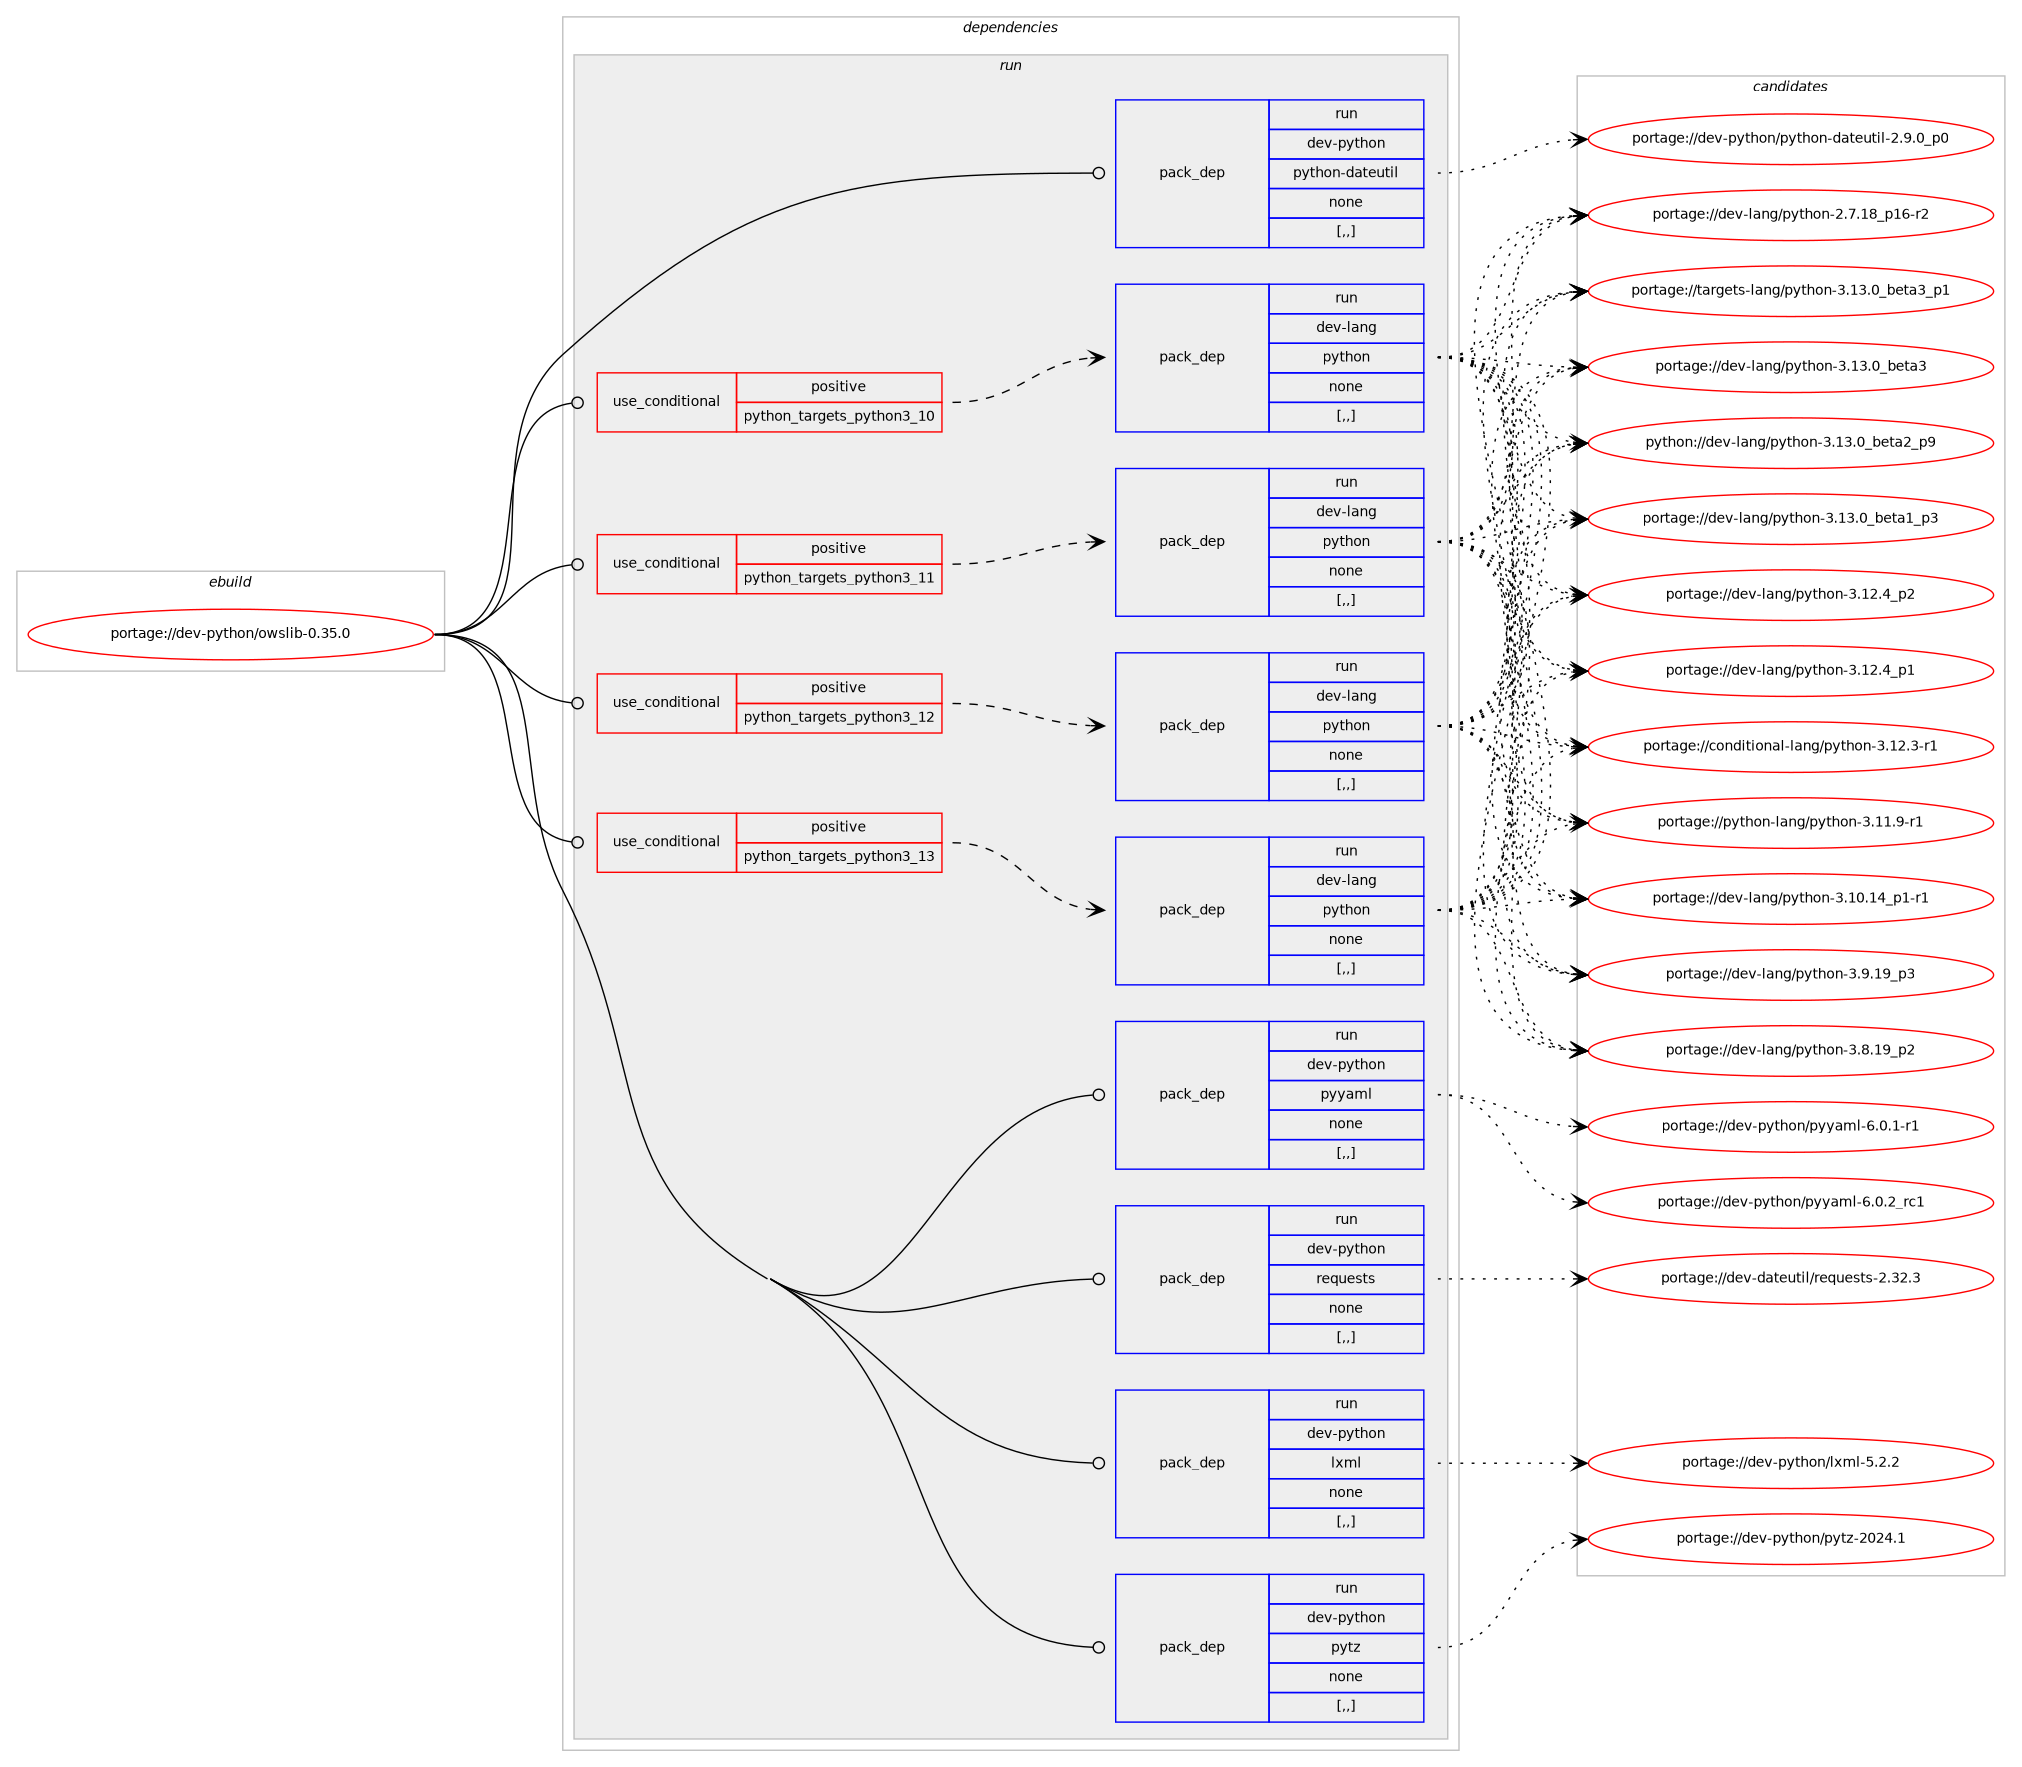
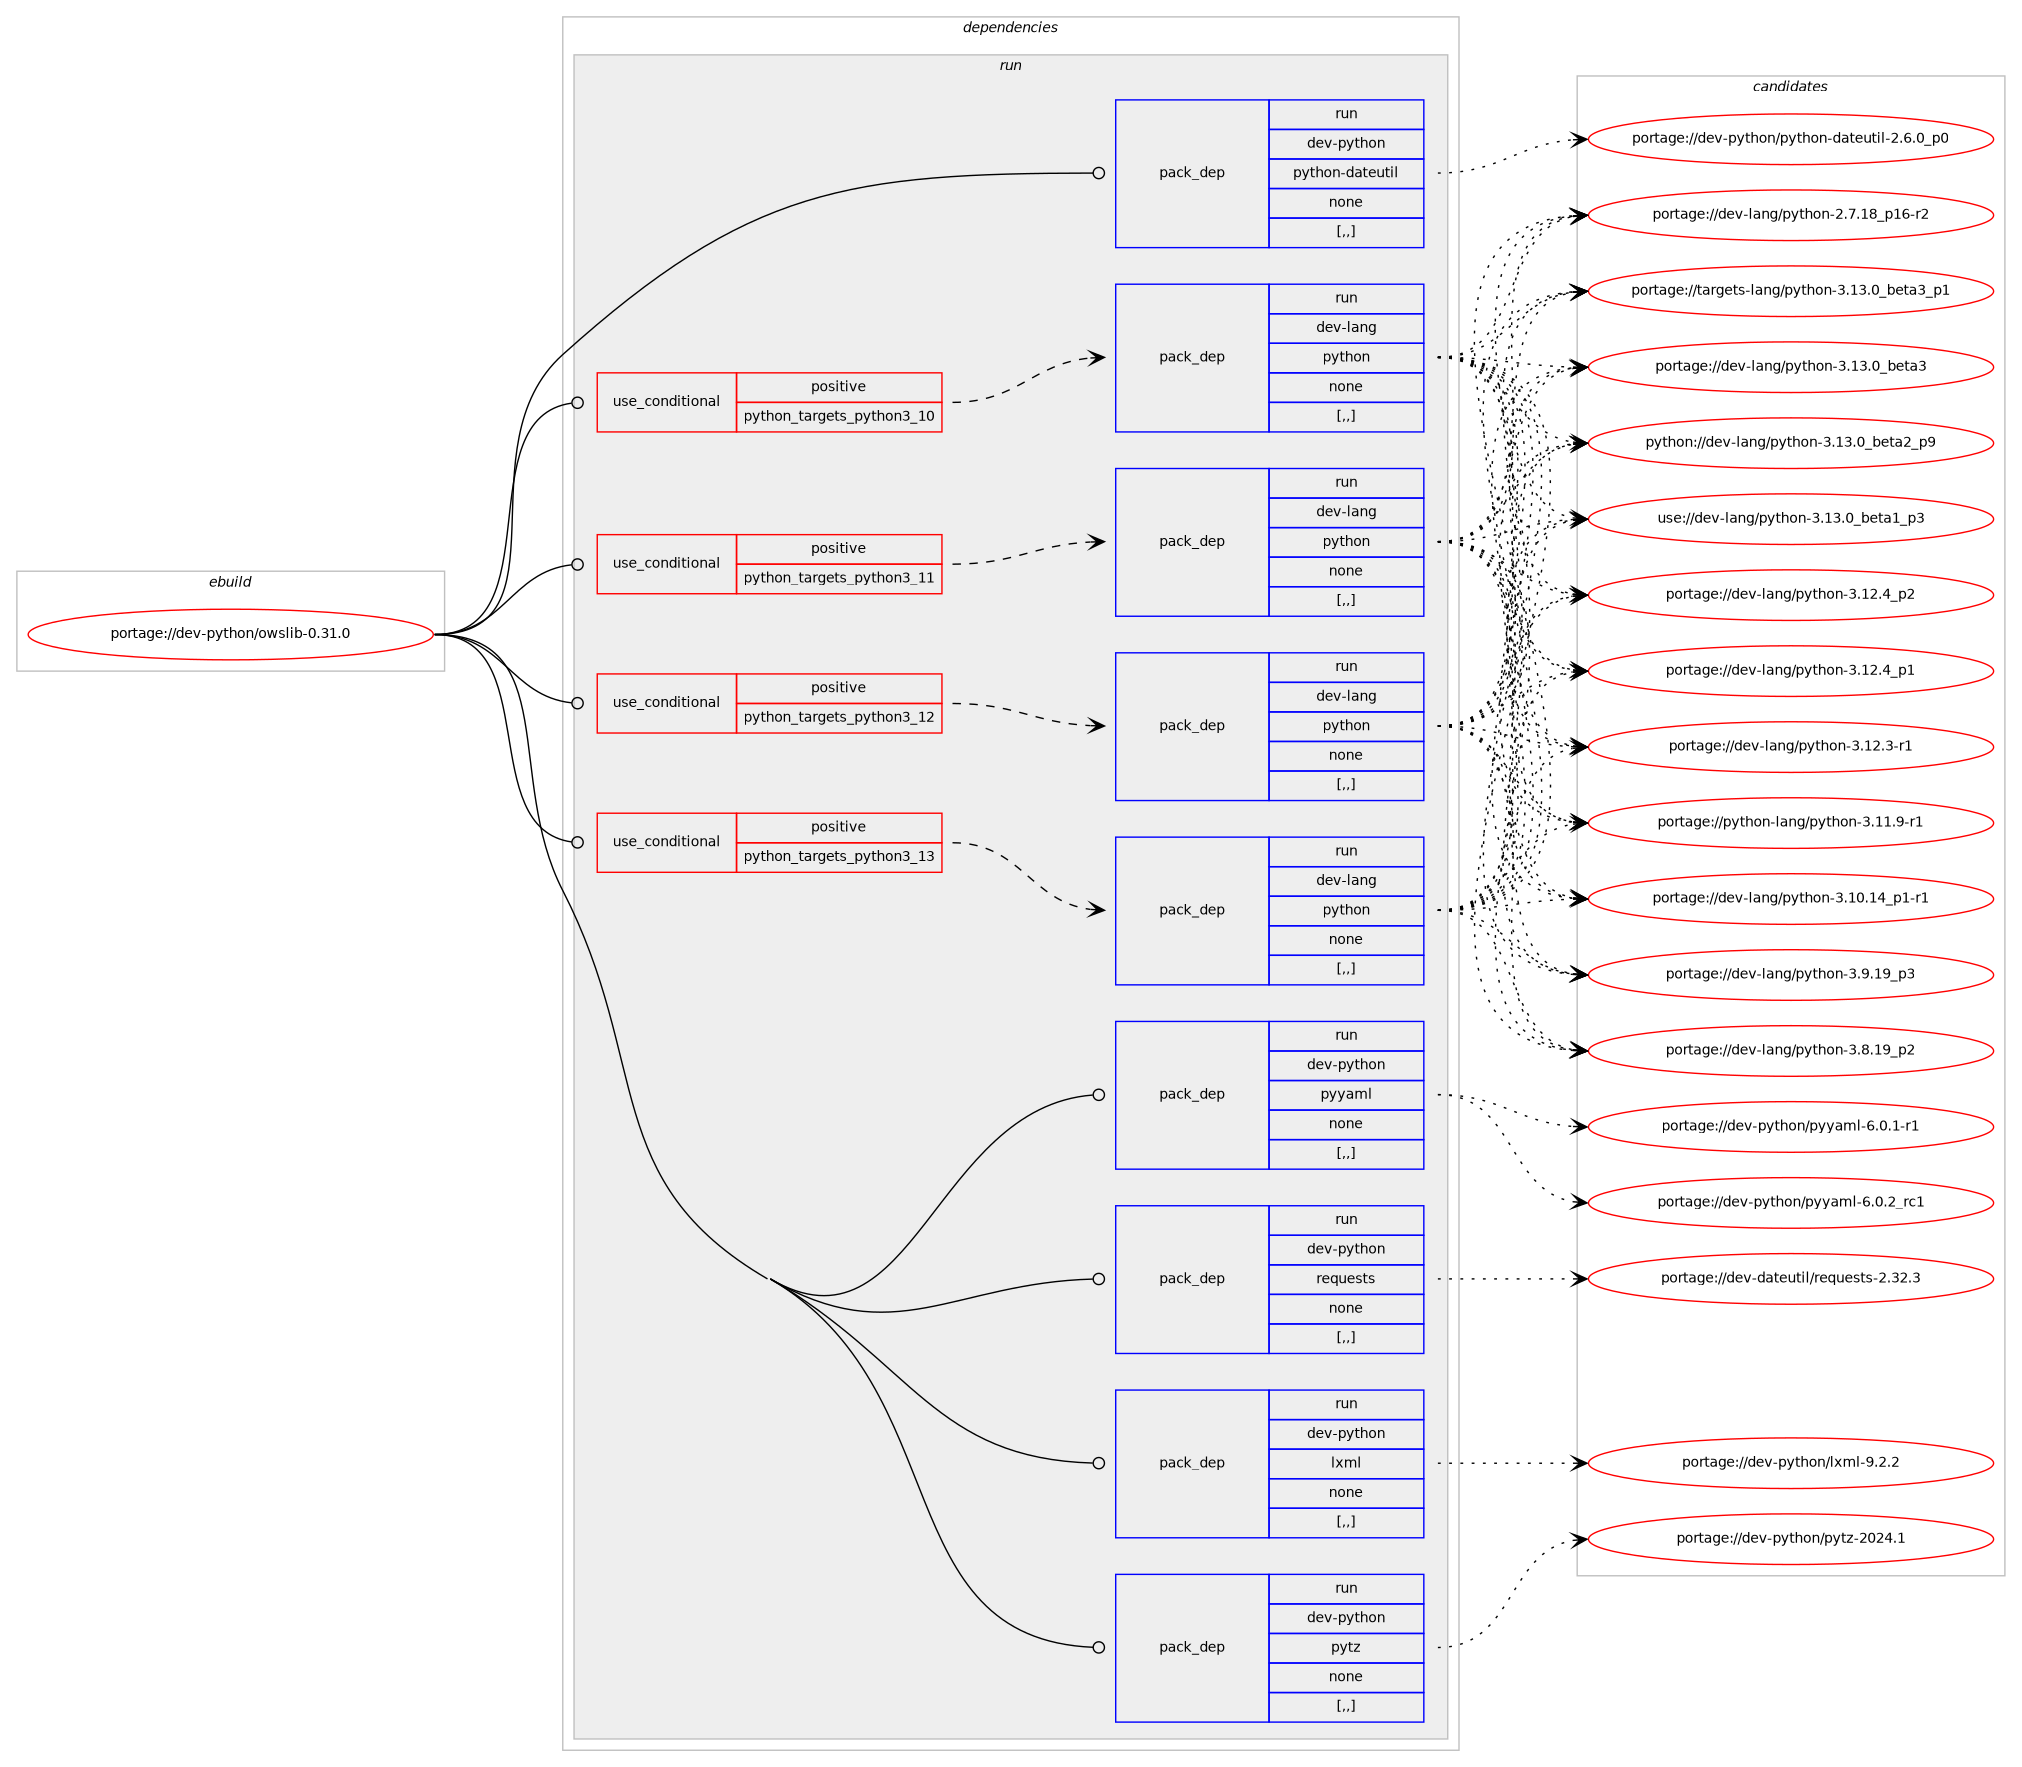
node "portage://dev-python/python-dateutil-2.9.0_p0": label "portage://dev-python/python-dateutil-2.9.0_p0" -> "portage://dev-python/python-dateutil-2.6.0_p0"
node "portage://dev-lang/python-3.13.0_beta1_p3": label "portage://dev-lang/python-3.13.0_beta1_p3" -> "use://dev-lang/python-3.13.0_beta1_p3"
node "portage://dev-python/owslib-0.35.0": label "portage://dev-python/owslib-0.35.0" -> "portage://dev-python/owslib-0.31.0"
node "portage://conditional-lang/python-3.12.3-r1": label "portage://conditional-lang/python-3.12.3-r1" -> "portage://dev-lang/python-3.12.3-r1"
node "portage://dev-python/lxml-5.2.2": label "portage://dev-python/lxml-5.2.2" -> "portage://dev-python/lxml-9.2.2"
